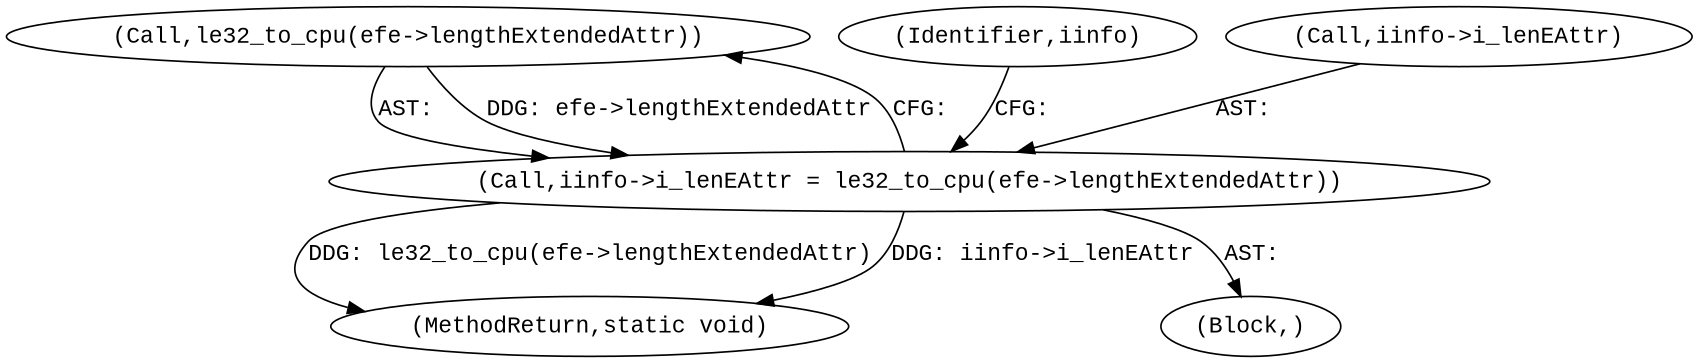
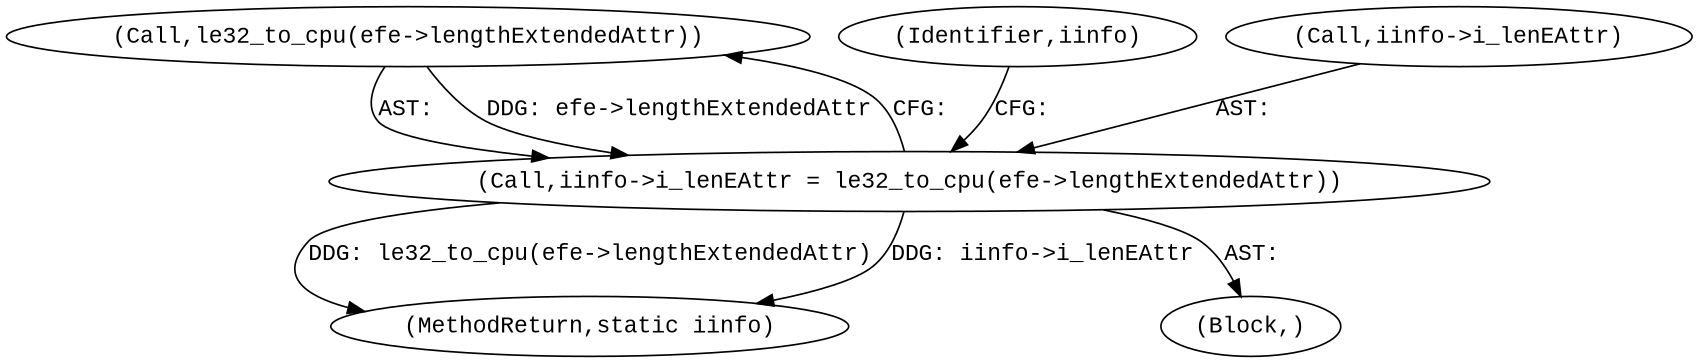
node "(MethodReturn,static void)": label "(MethodReturn,static void)" -> "(MethodReturn,static iinfo)"
